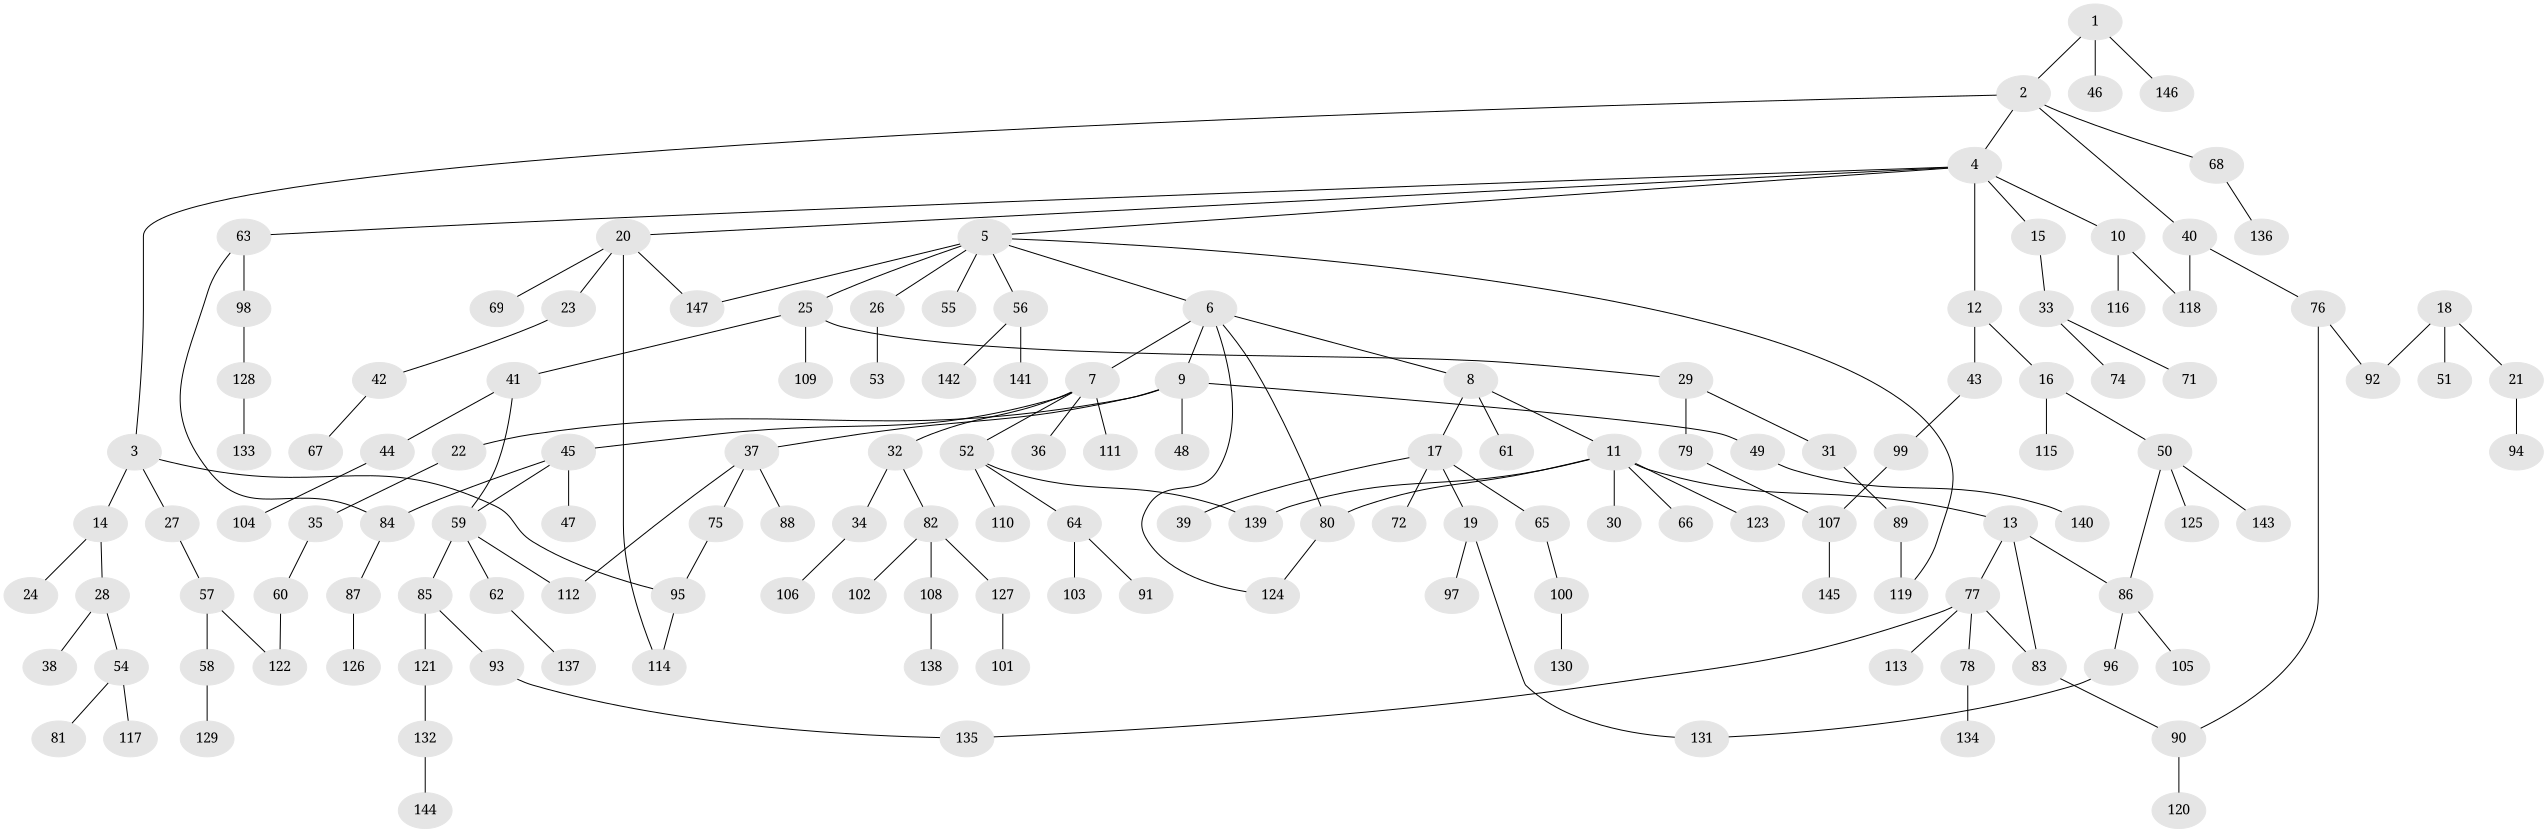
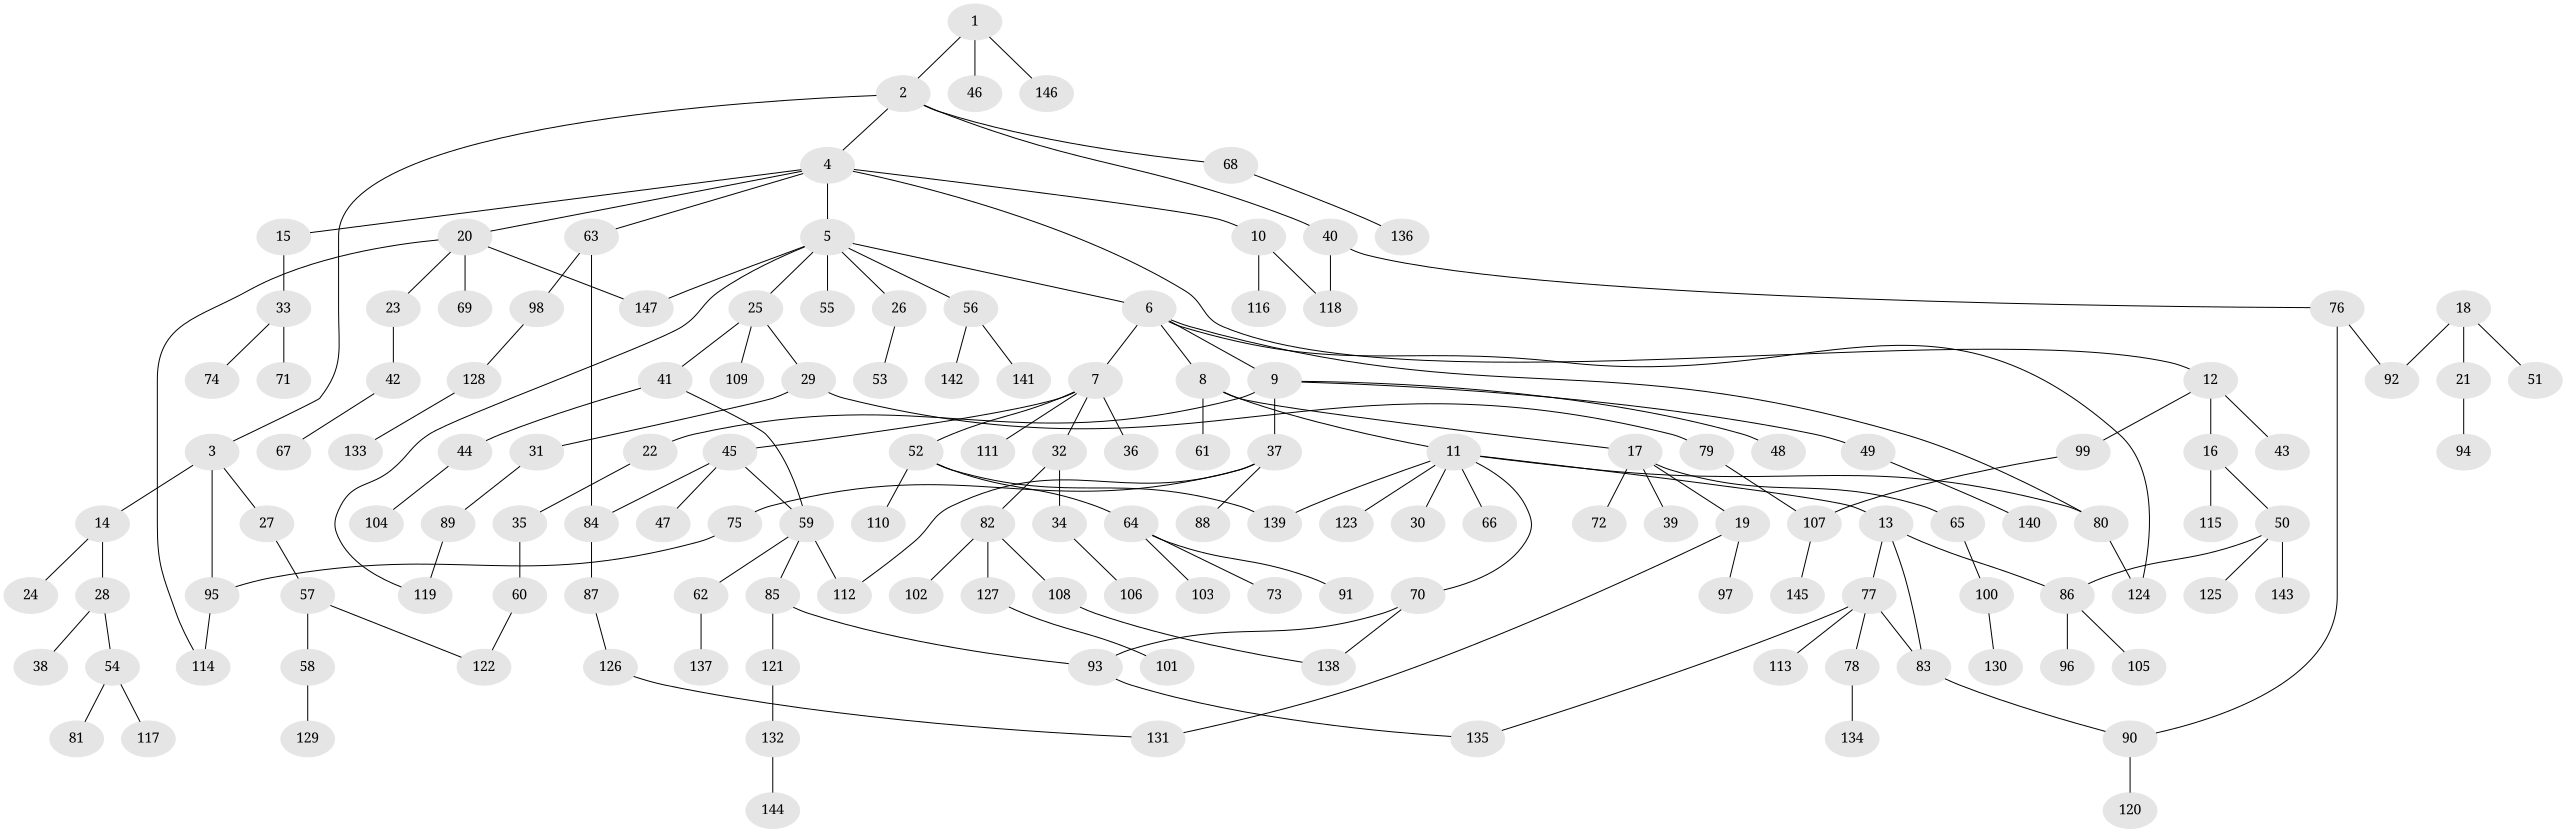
edge "43" -- "99": now "12" -- "99"
node "73": added
node "70": added
edge "96" -- "131": now "126" -- "131"
